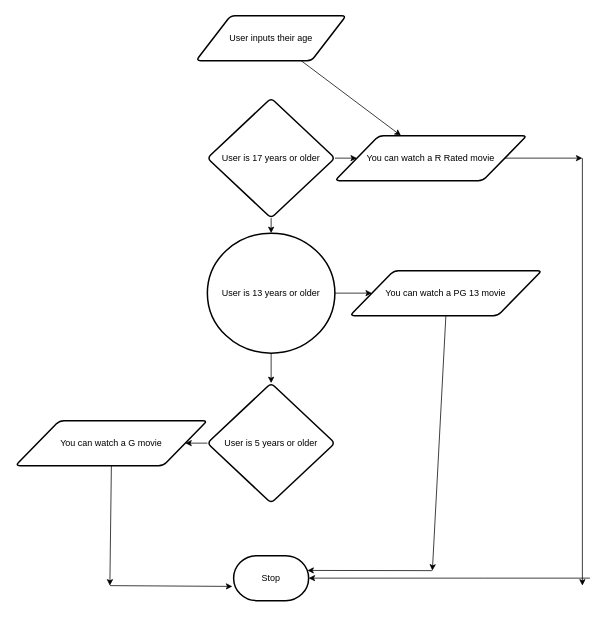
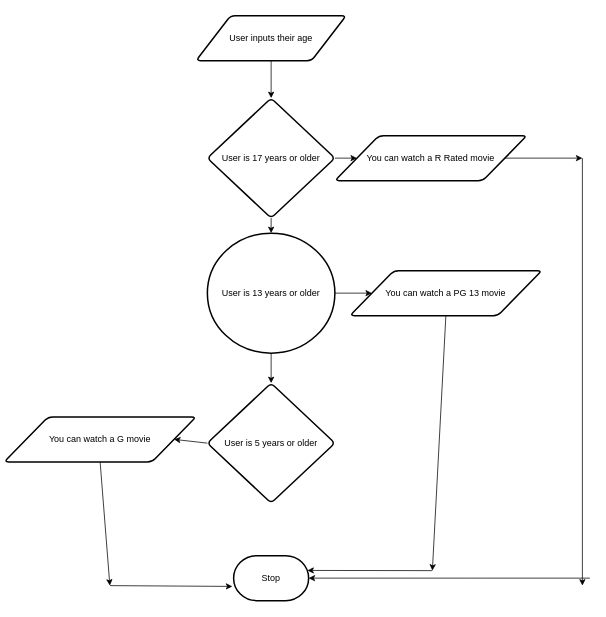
edge "User inputs their age" -> "You can watch a R Rated movie": now "User inputs their age" -> "User is 17 years or older"
node "You can watch a G movie": moved (111, 443) -> (100, 439)
